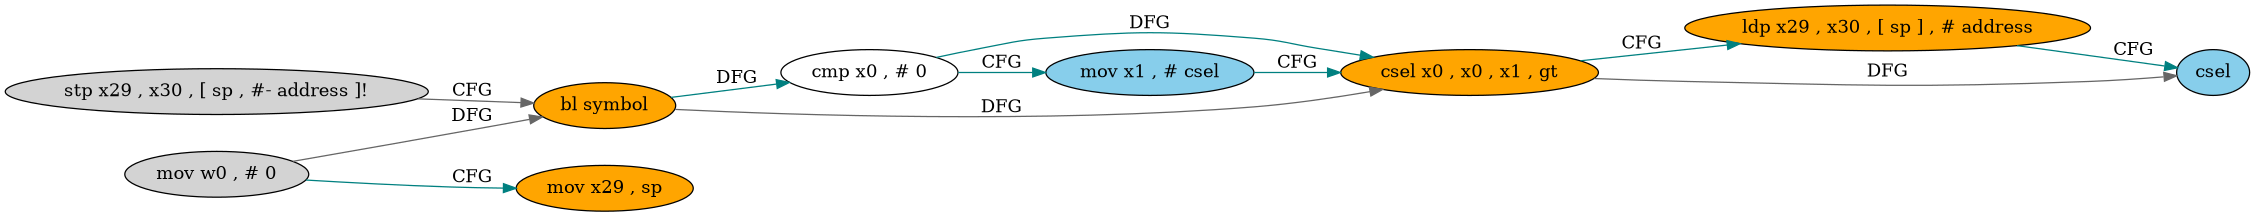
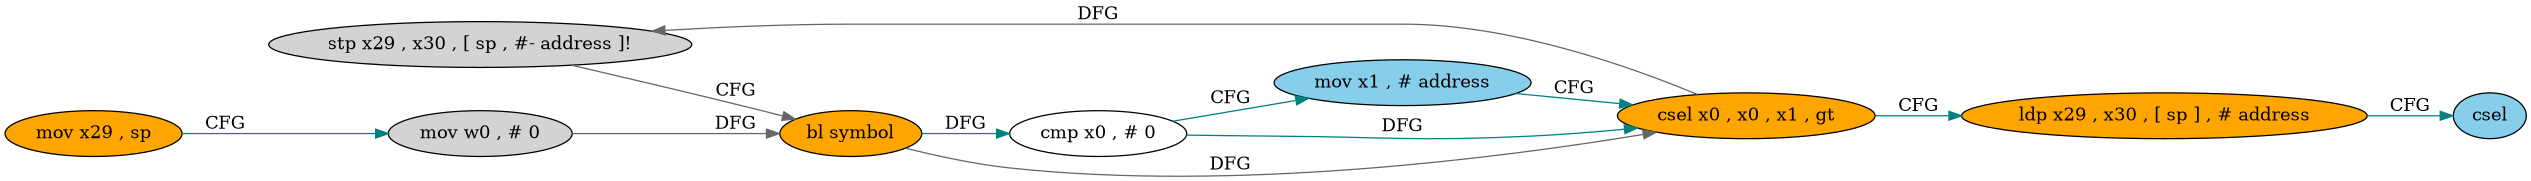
node "mov x1 , # csel": label "mov x1 , # csel" -> "mov x1 , # address"
edge "csel x0 , x0 , x1 , gt" -> "csel": now "csel x0 , x0 , x1 , gt" -> "stp x29 , x30 , [ sp , #- address ]!"
edge "mov w0 , # 0" -> "mov x29 , sp": reversed
